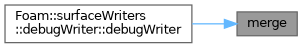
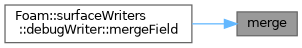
node "Foam::surfaceWriters ::debugWriter::debugWriter": label "Foam::surfaceWriters ::debugWriter::debugWriter" -> "Foam::surfaceWriters ::debugWriter::mergeField"
